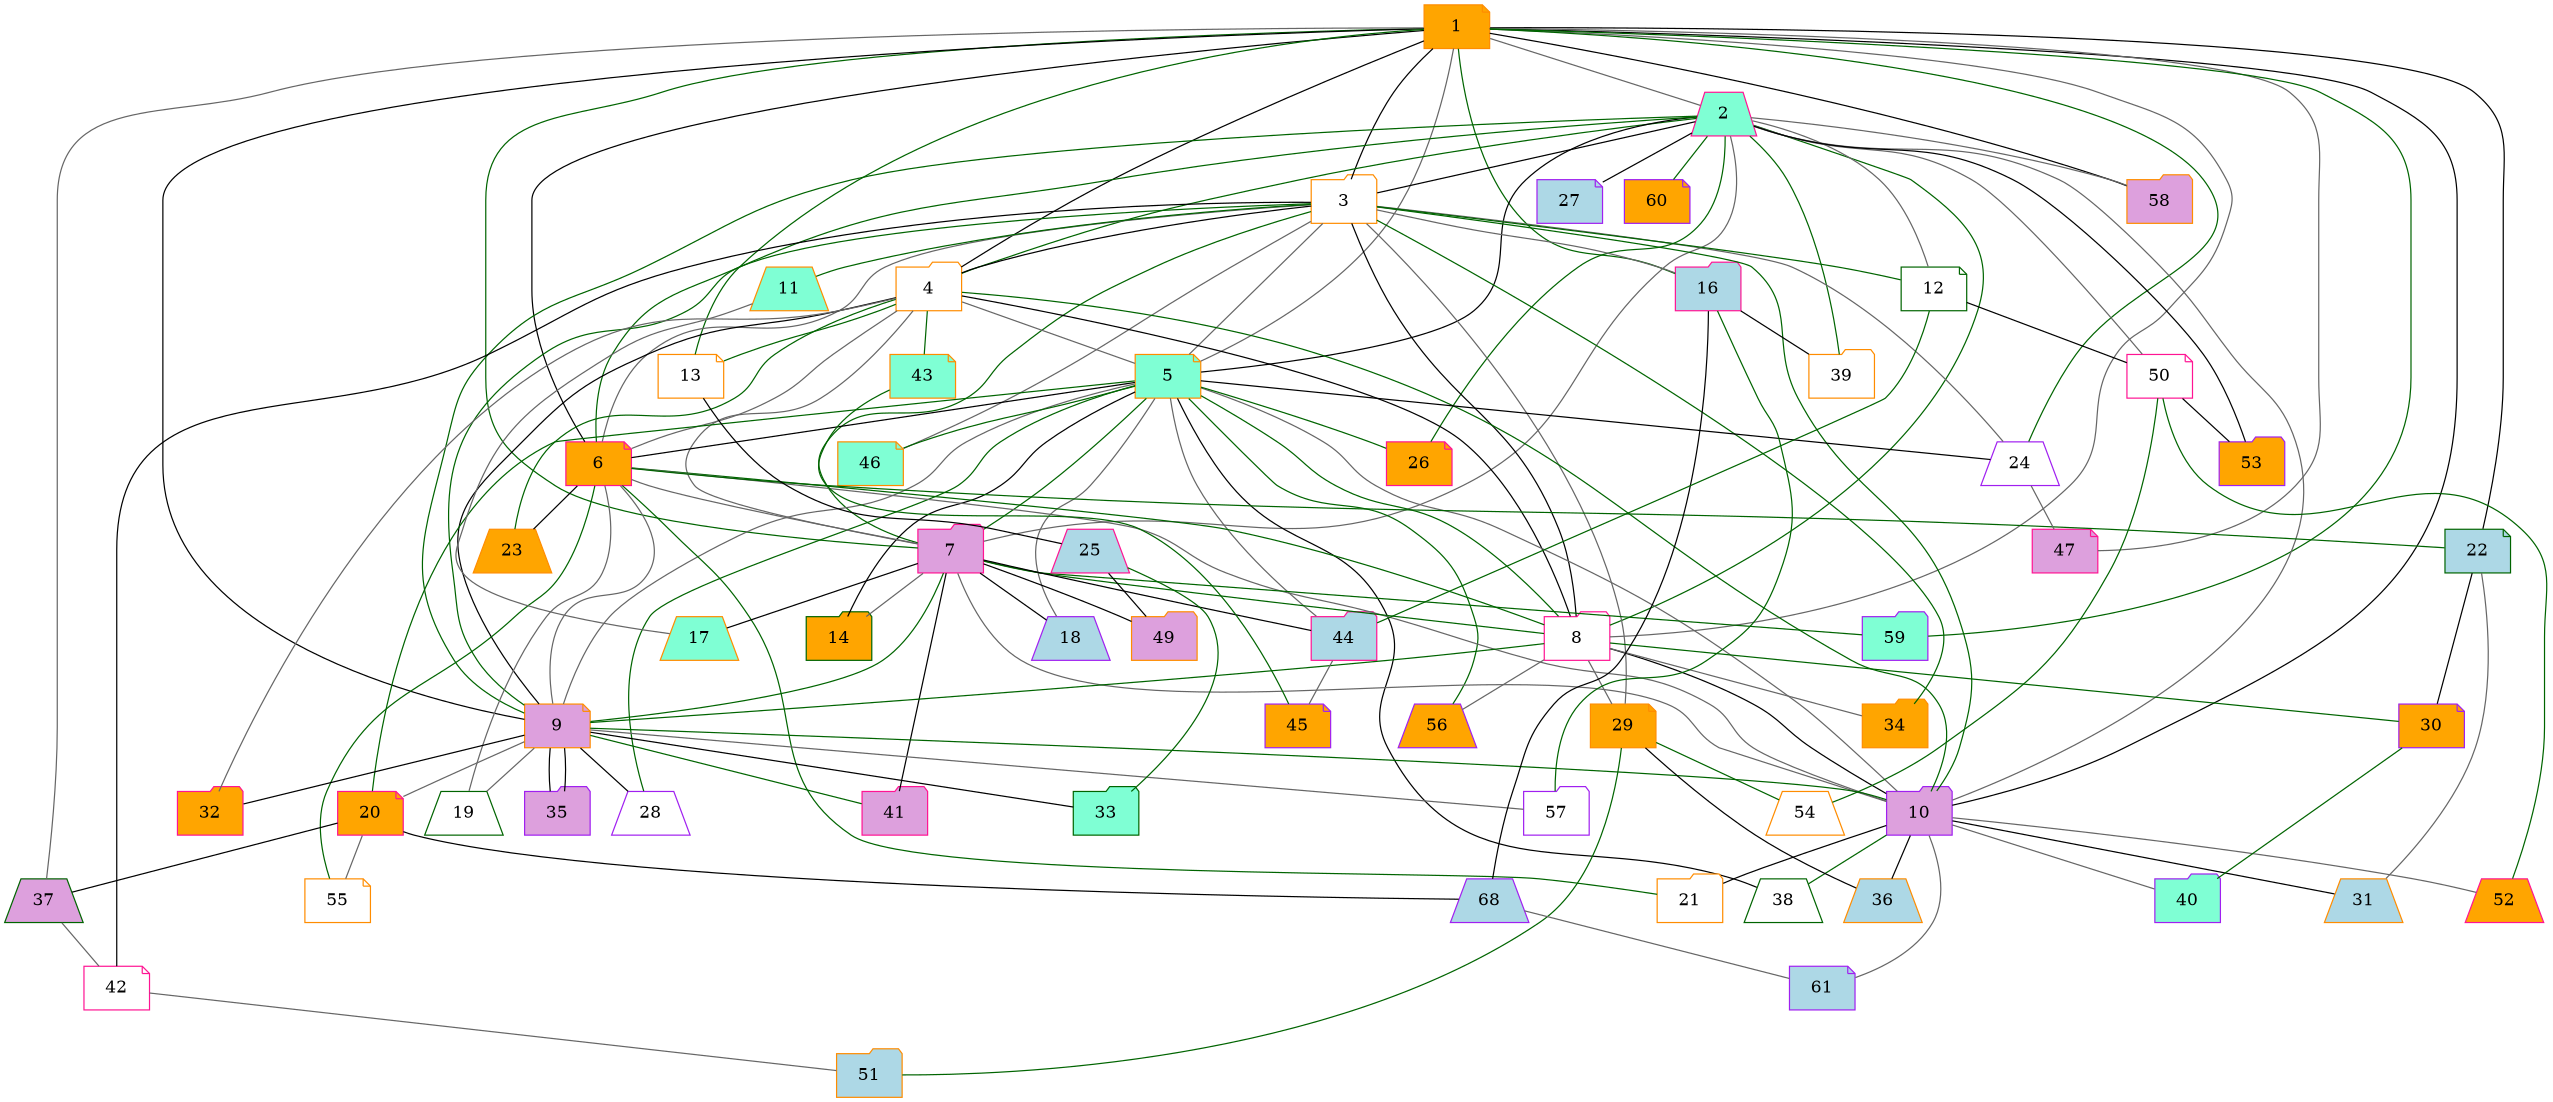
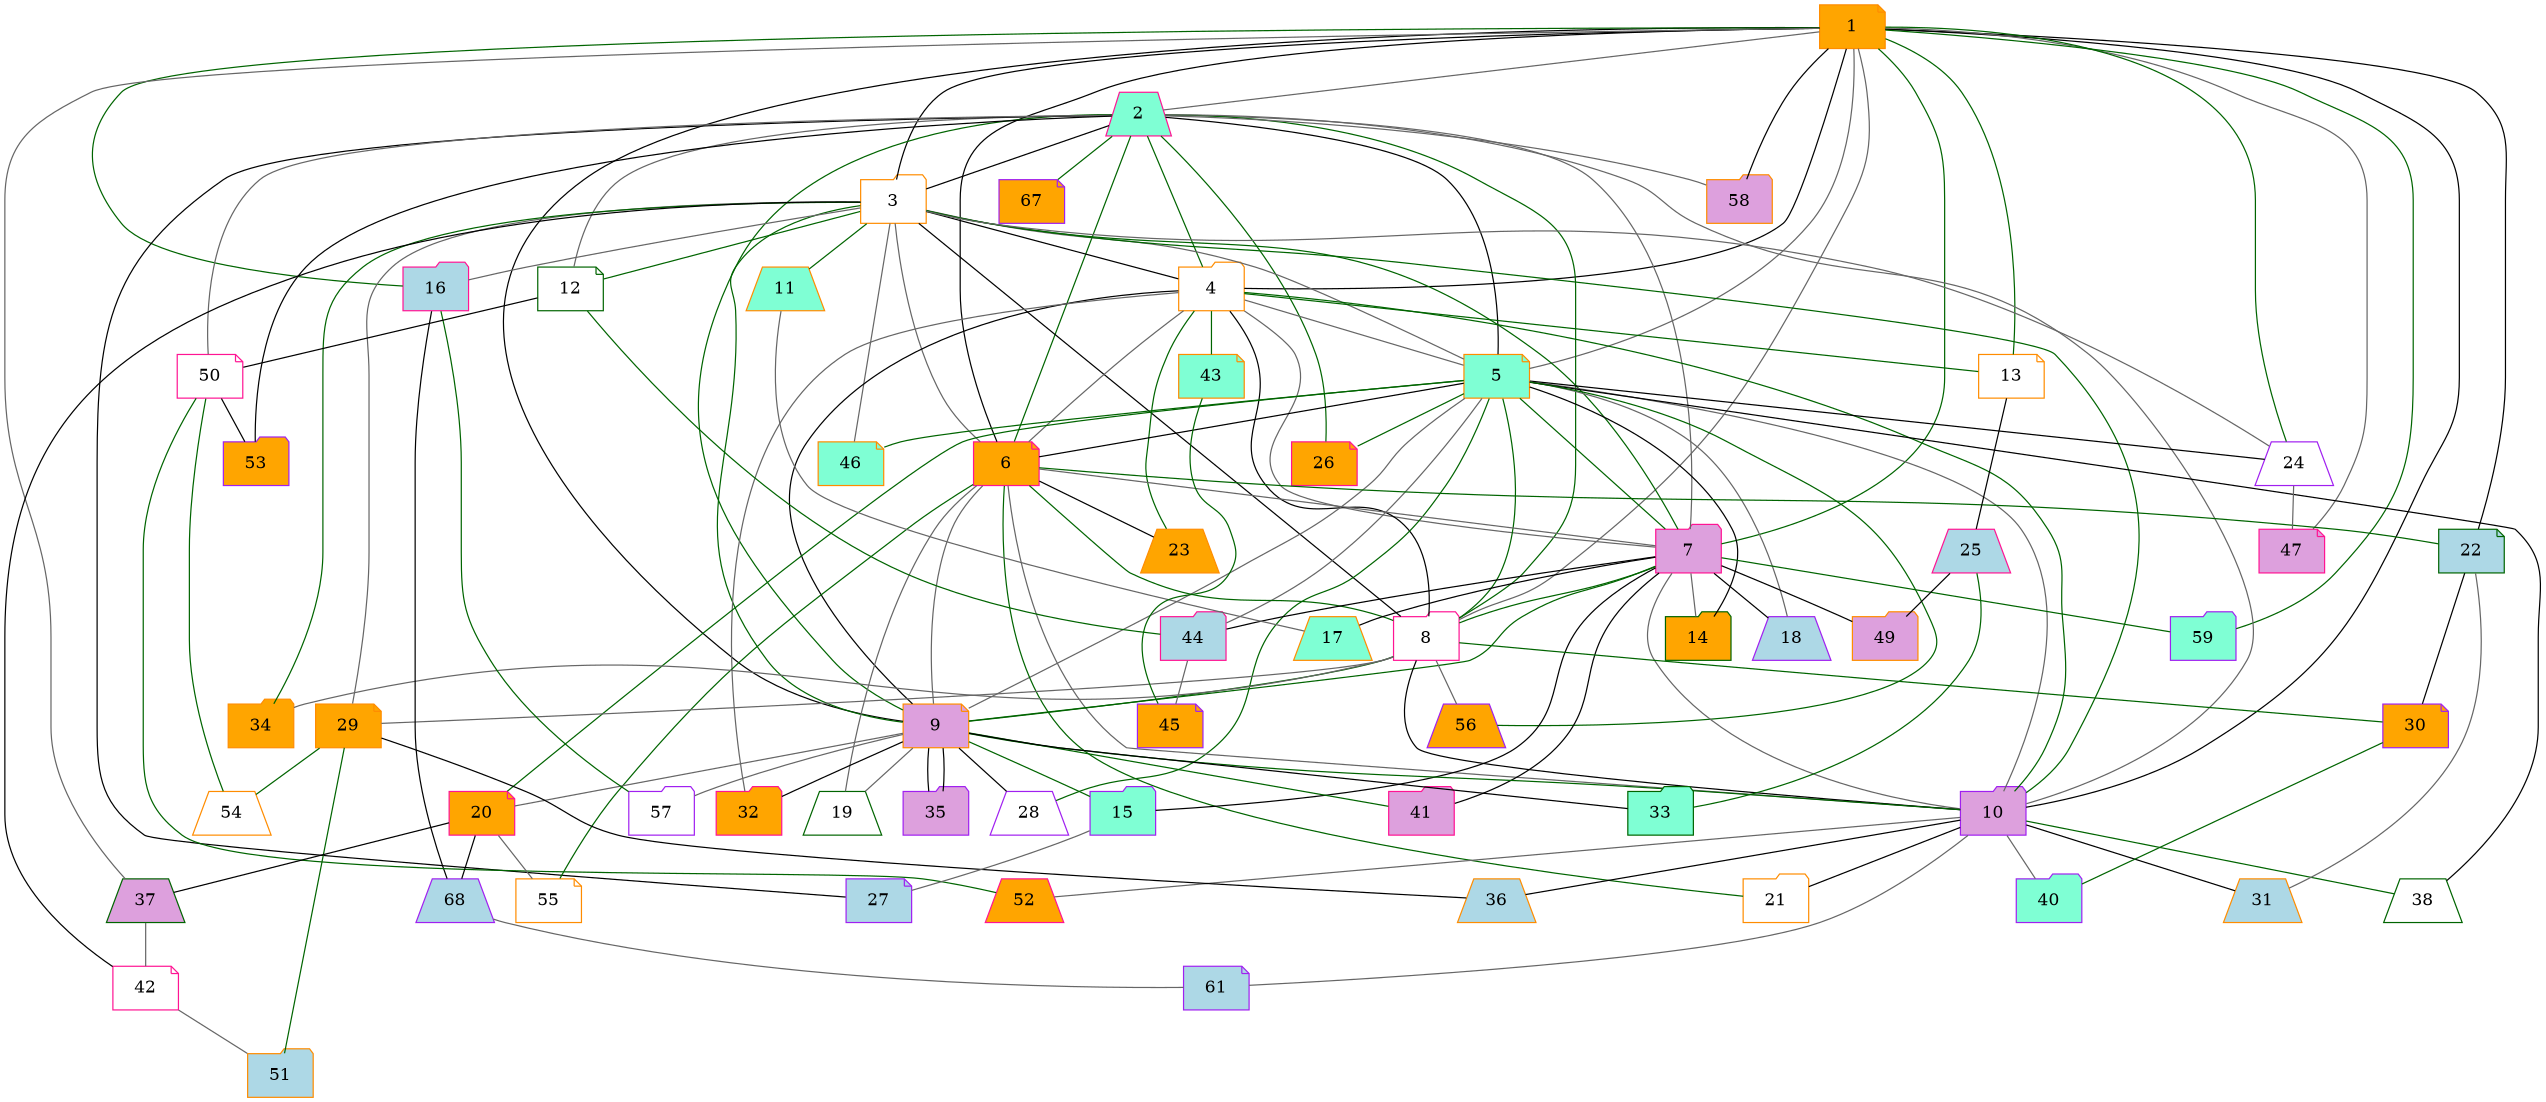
node "60": label "60" -> "67"
node "39": removed
node "15": added
